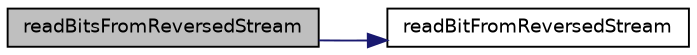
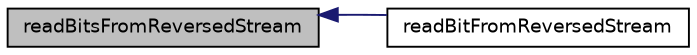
edge "readBitsFromReversedStream" -> "readBitFromReversedStream": reversed
